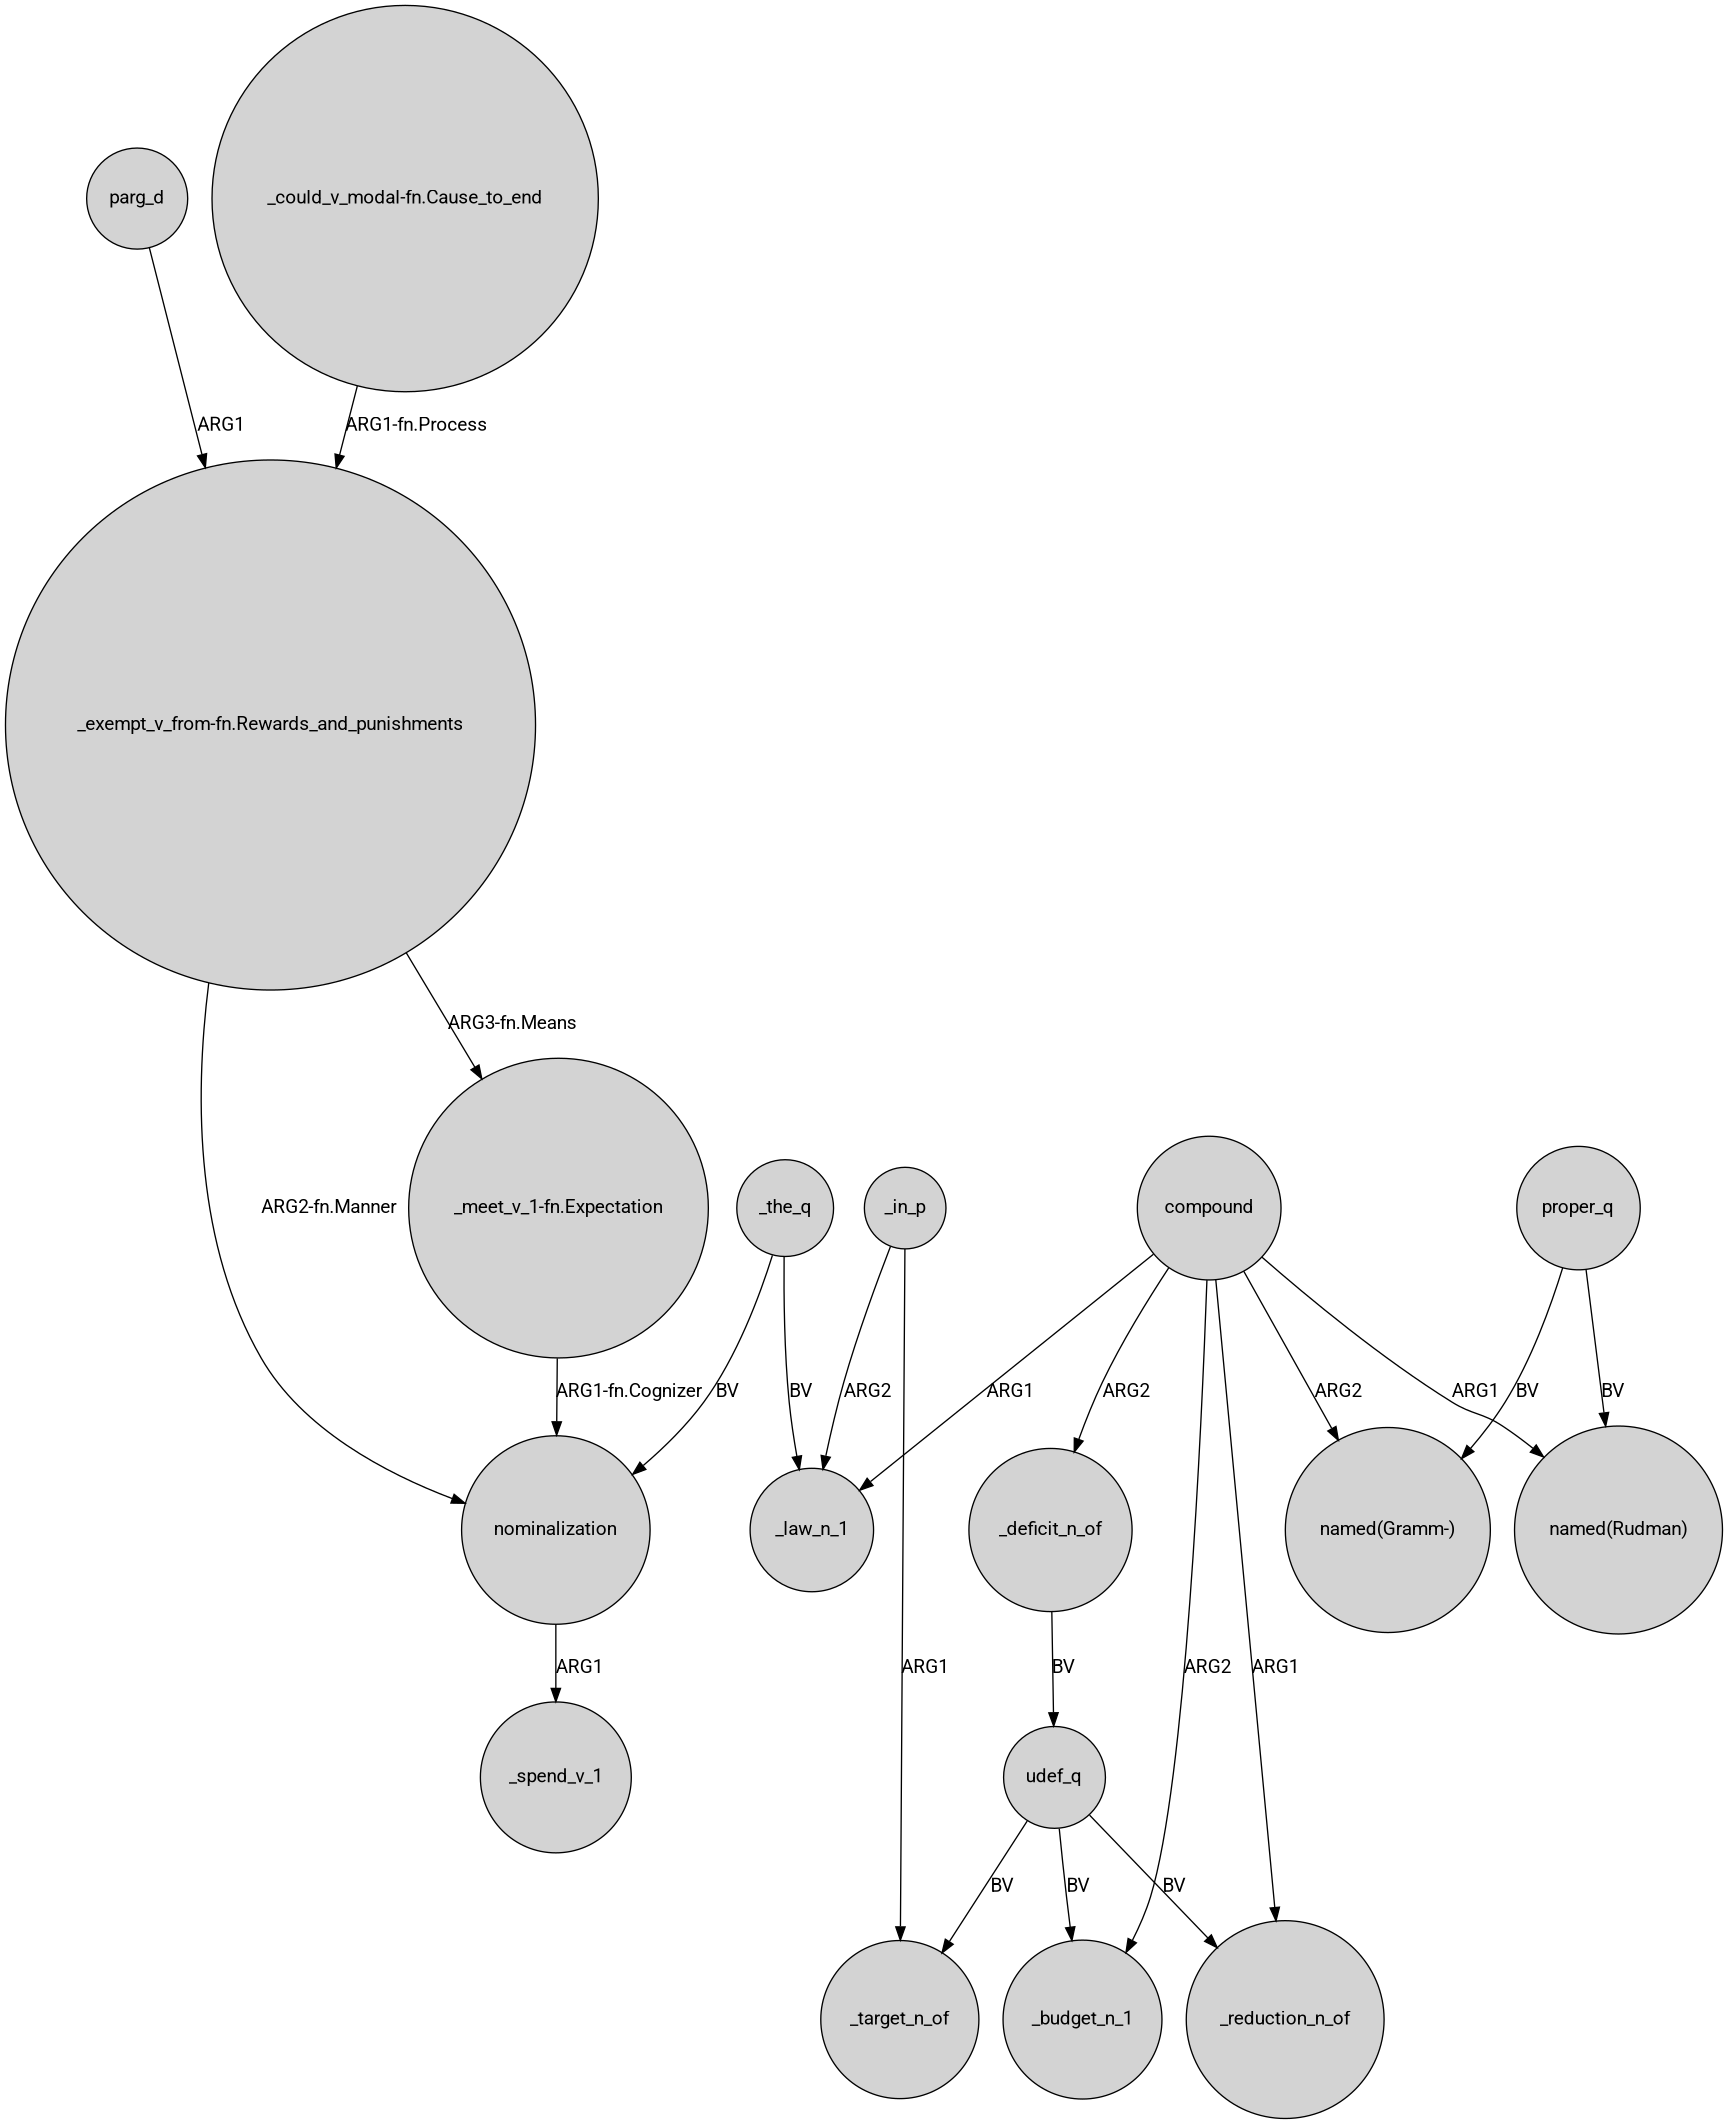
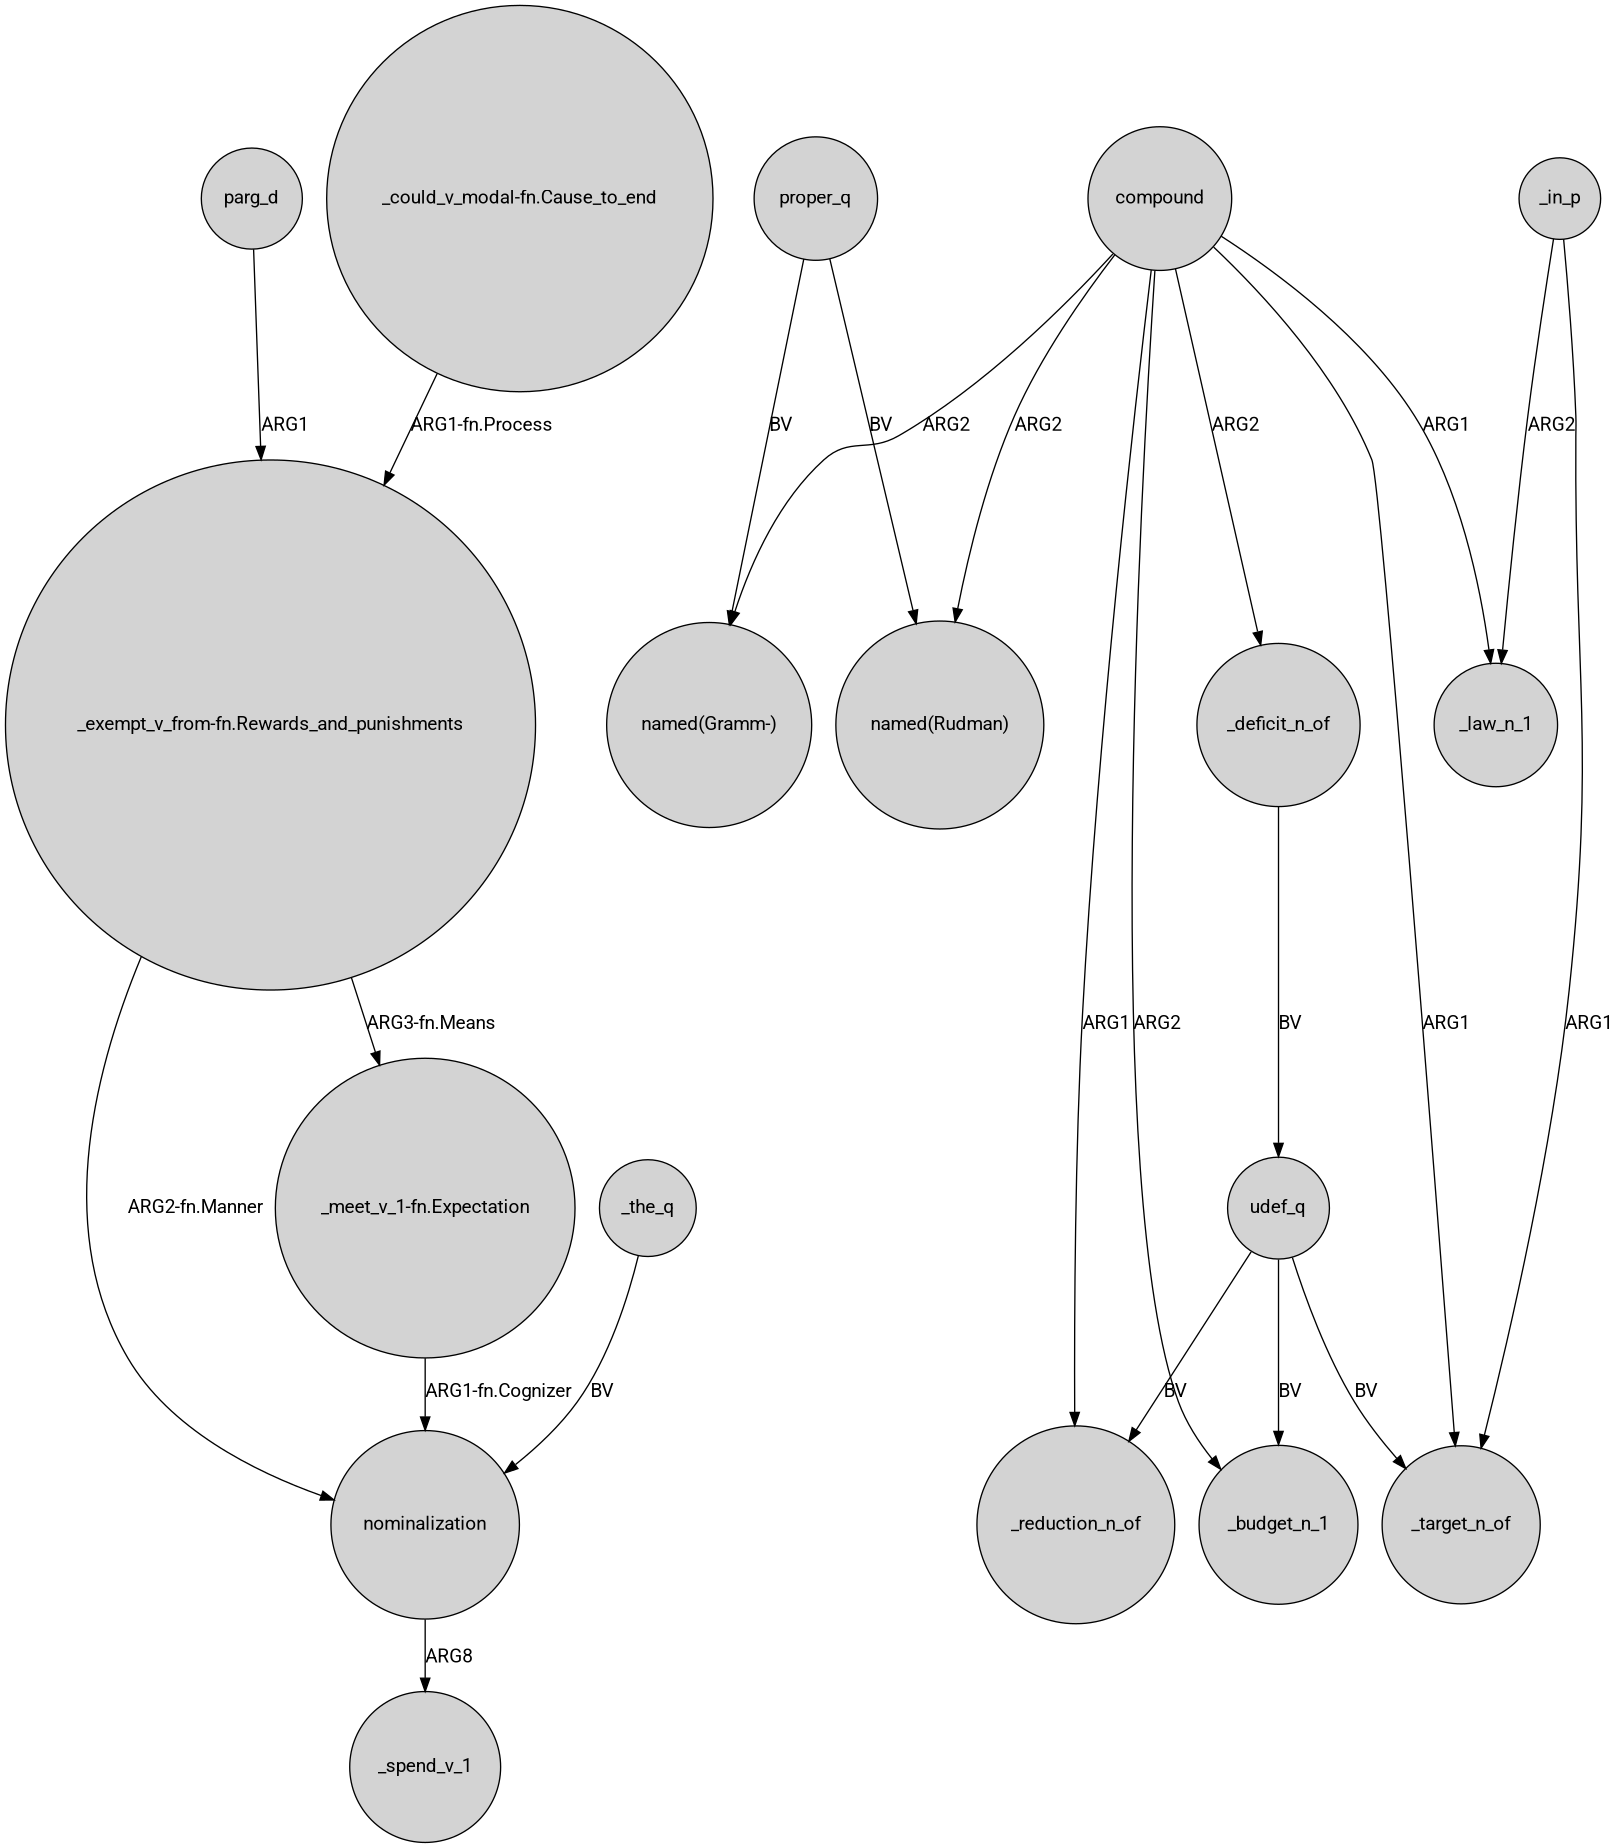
edge "compound" -> "_target_n_of": added, label "ARG1"
edge "_the_q" -> "_law_n_1": removed, label "BV"
edge "compound" -> "named(Rudman)": label "ARG1" -> "ARG2"
edge "nominalization" -> "_spend_v_1": label "ARG1" -> "ARG8"
